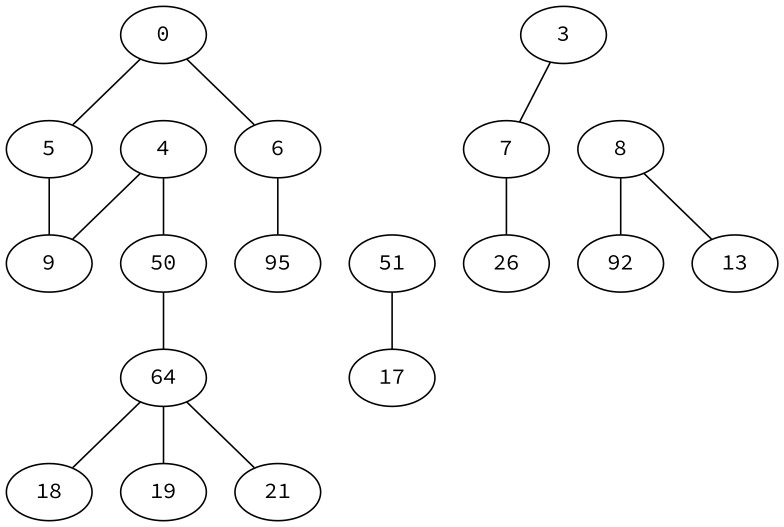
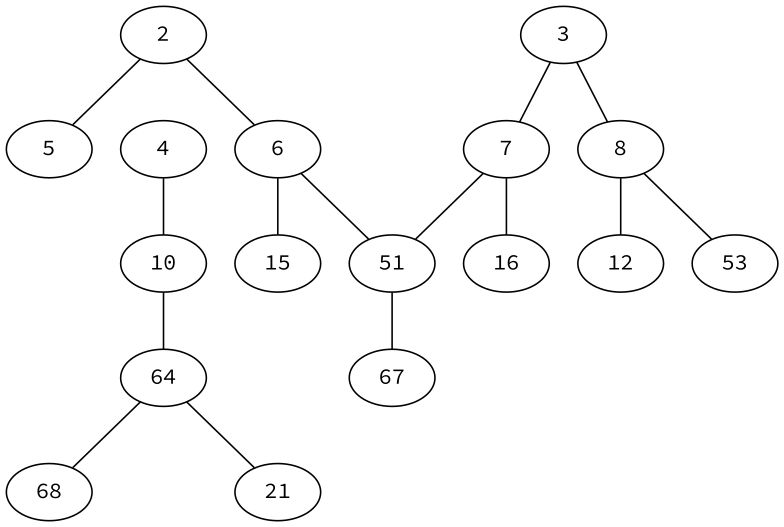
node "0": label "0" -> "2"
edge "3" -- "8": added
edge "6" -- "51": added
edge "7" -- "51": added
node "9": removed
node "50": label "50" -> "10"
node "95": label "95" -> "15"
node "26": label "26" -> "16"
node "92": label "92" -> "12"
node "13": label "13" -> "53"
node "17": label "17" -> "67"
node "18": label "18" -> "68"
node "19": removed
